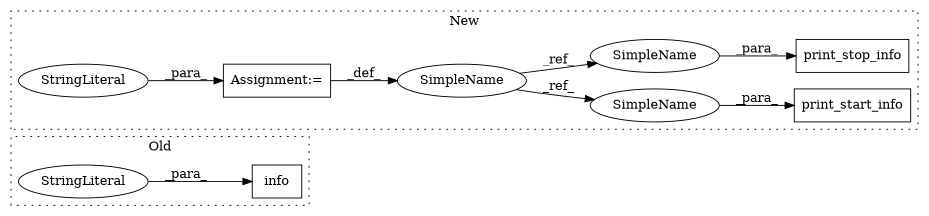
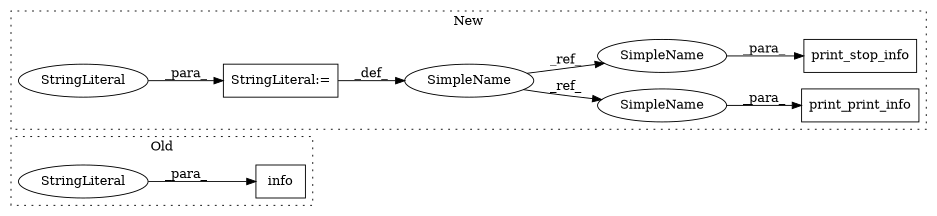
node "Assignment:=": label "Assignment:=" -> "StringLiteral:="
node "print_start_info": label "print_start_info" -> "print_print_info"
